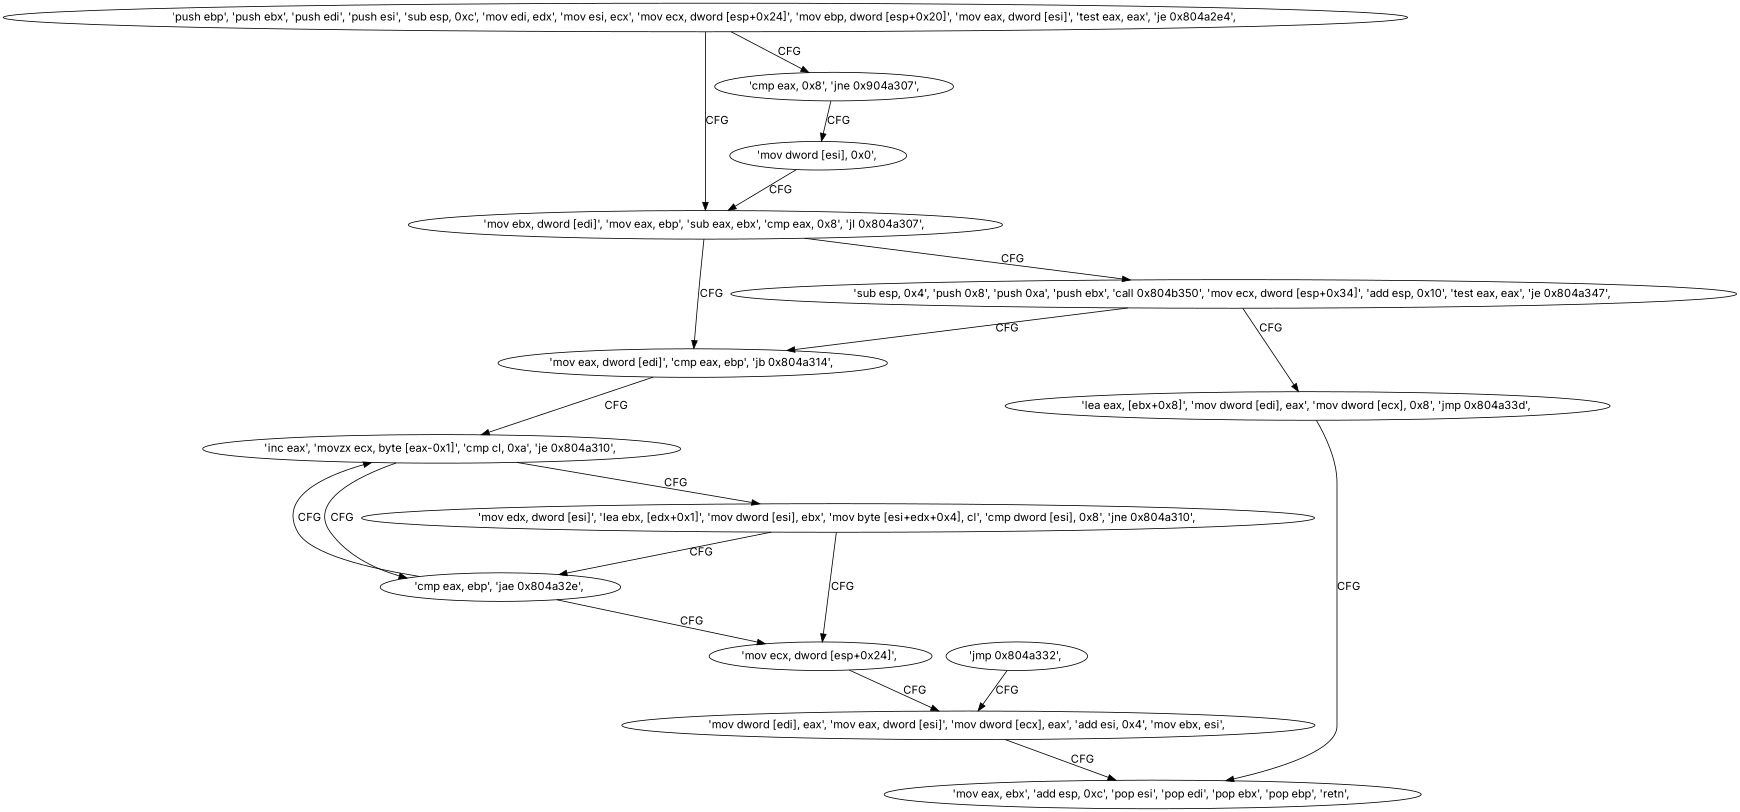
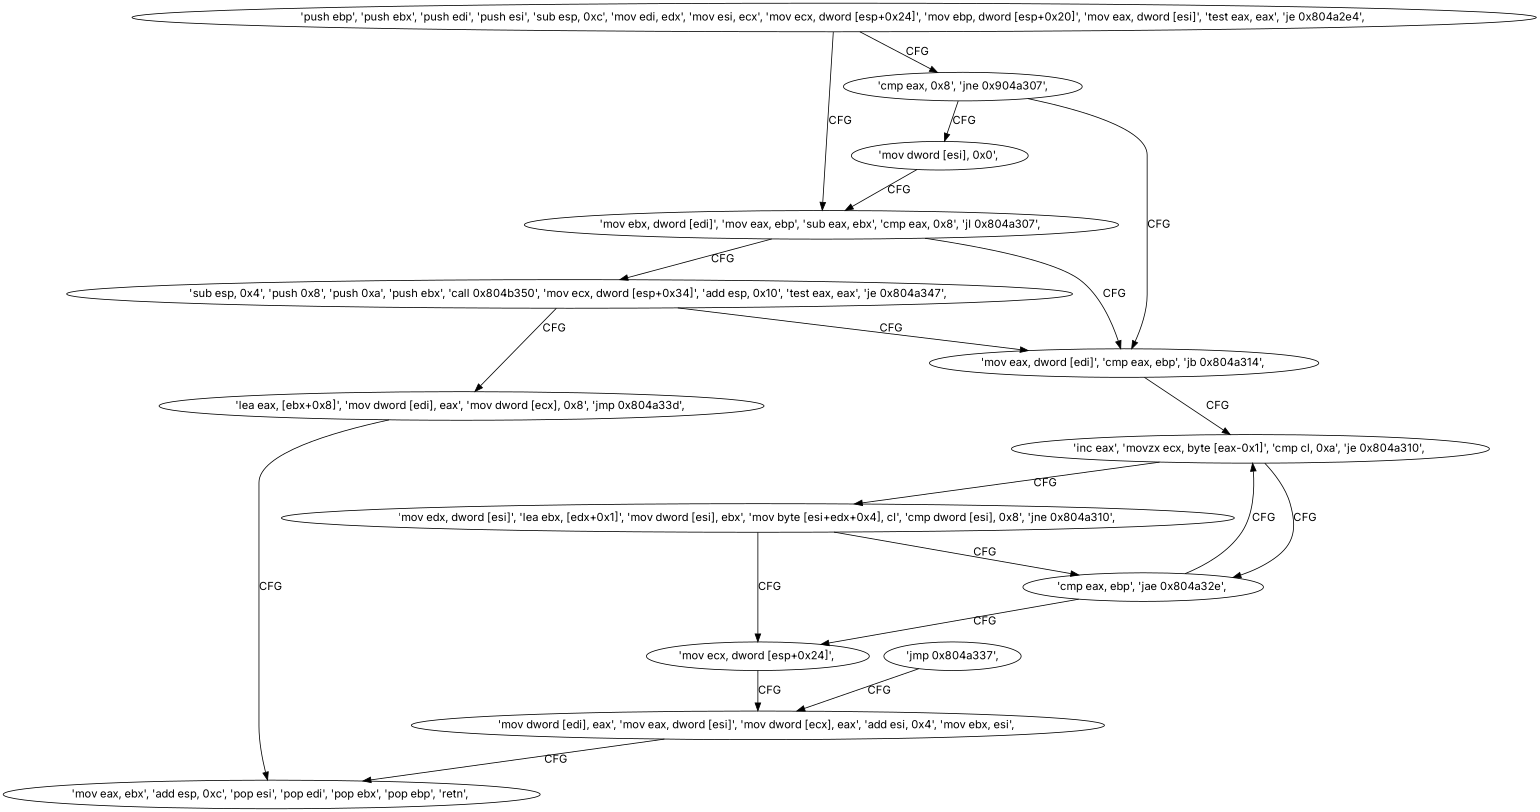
edge "'cmp eax, 0x8', 'jne 0x904a307'," -> "'mov eax, dword [edi]', 'cmp eax, ebp', 'jb 0x804a314',": added, label "CFG"
node "'jmp 0x804a332',": label "'jmp 0x804a332'," -> "'jmp 0x804a337',"
